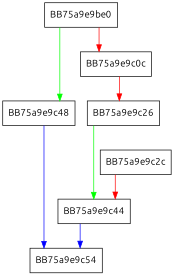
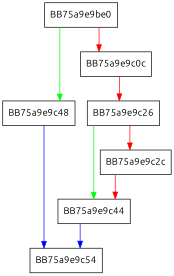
edge "BB75a9e9c26" -> "BB75a9e9c2c": added
